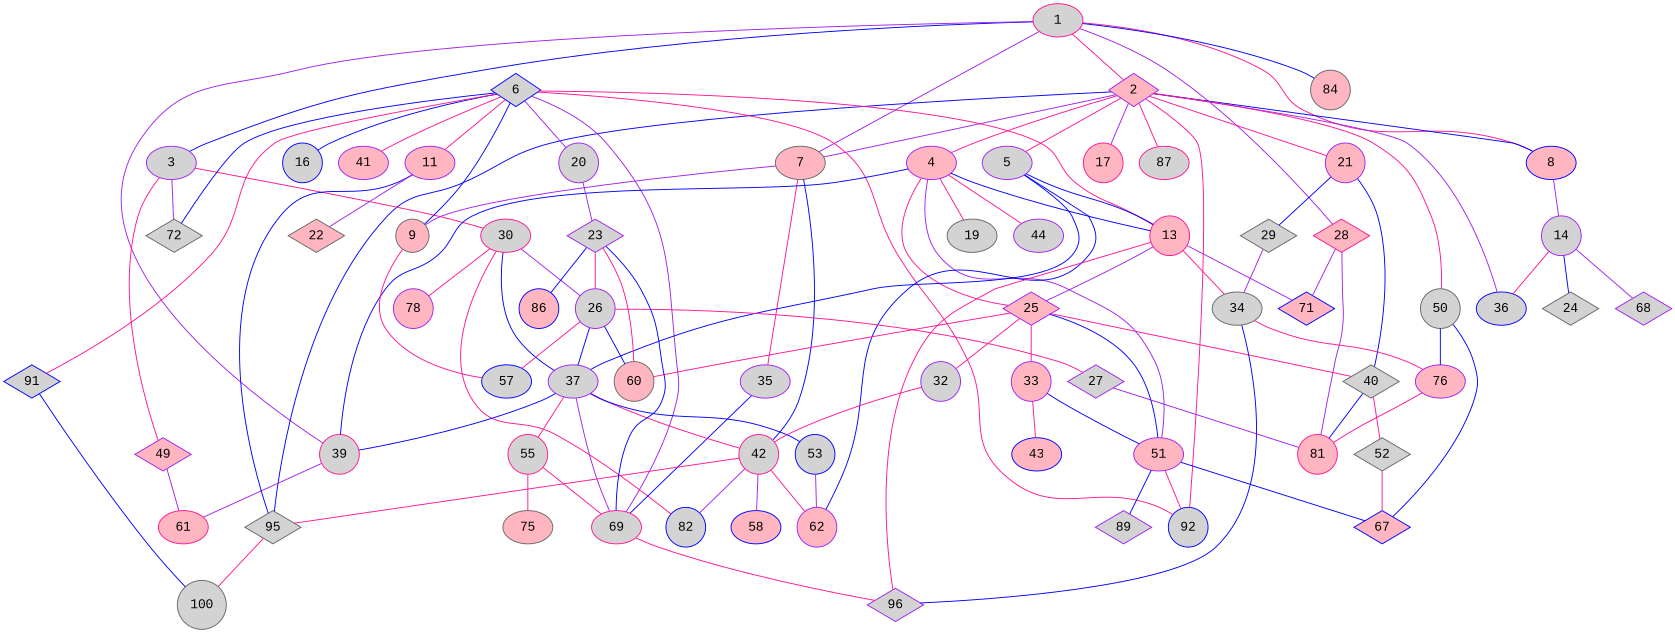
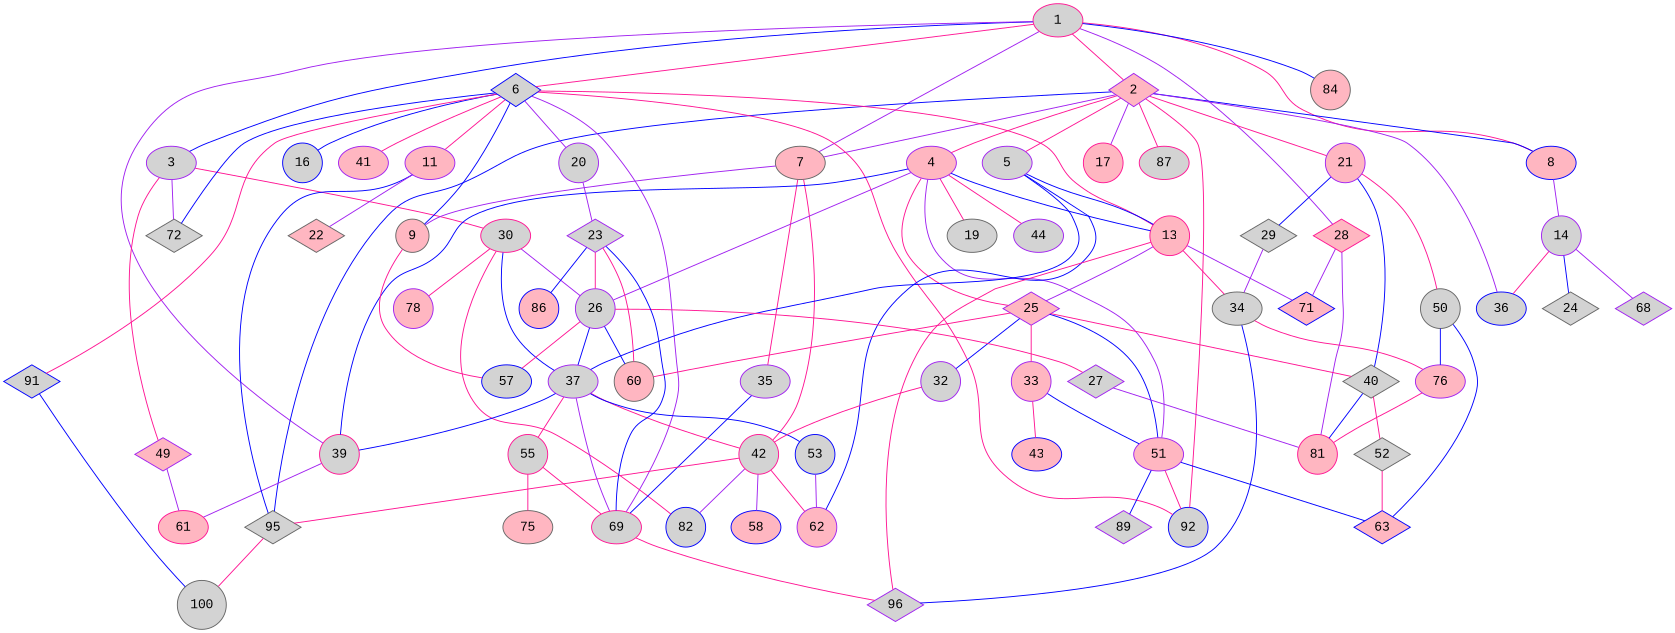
edge "1" -- "6": added
edge "2" -- "50": now "21" -- "50"
edge "4" -- "26": added
edge "7" -- "42": color blue -> deeppink
edge "25" -- "32": color deeppink -> blue
node "67": label "67" -> "63"
